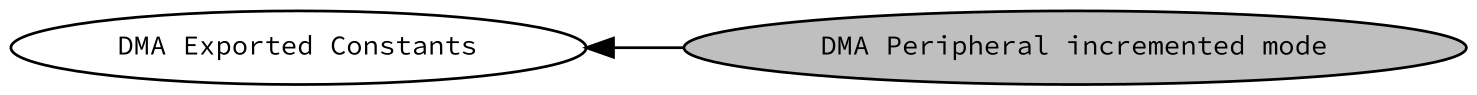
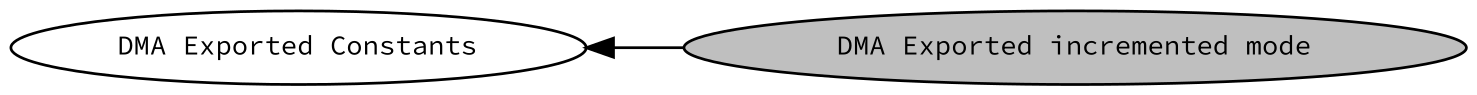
node "DMA Peripheral incremented mode": label "DMA Peripheral incremented mode" -> "DMA Exported incremented mode"
